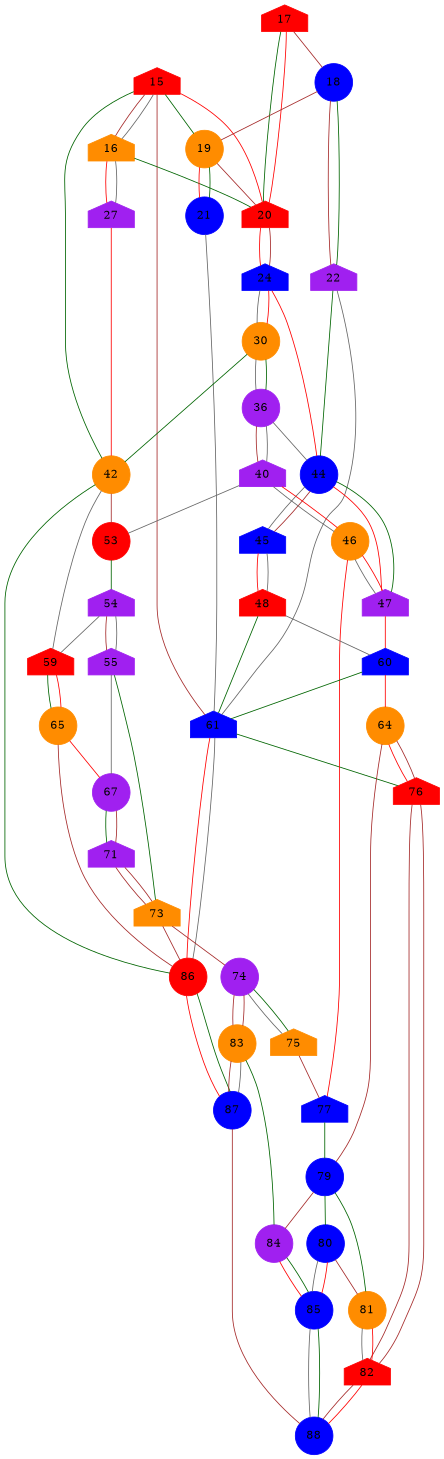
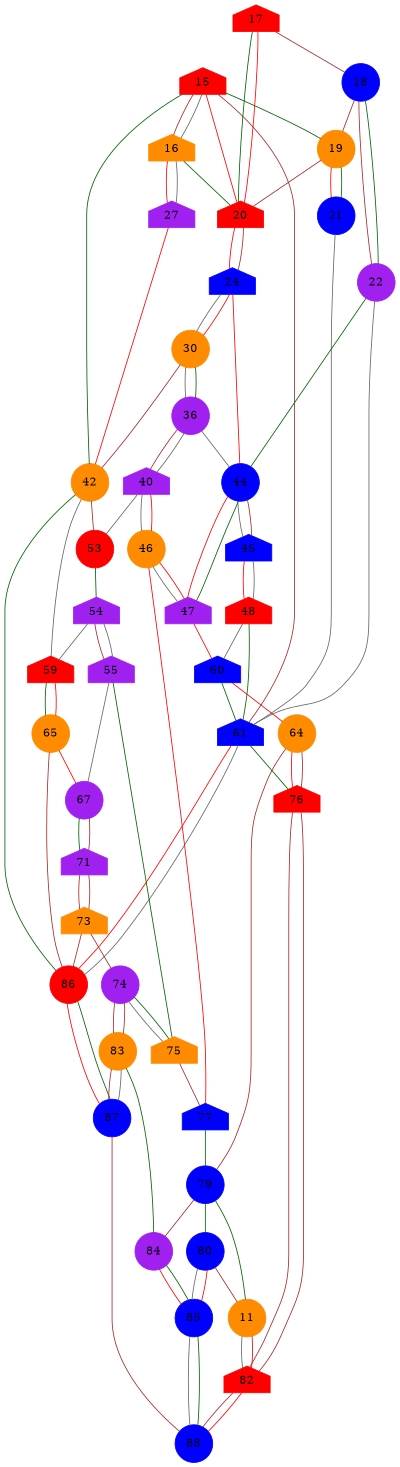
node "22": shape house -> circle
edge "30" -- "42": color darkgreen -> brown
edge "55" -- "73": now "55" -- "75"
node "81": label "81" -> "11"
